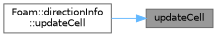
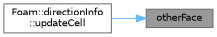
node "updateCell": label "updateCell" -> "otherFace"
